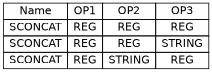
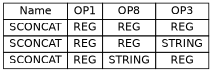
node "Name": text "OP2" -> "OP8"
